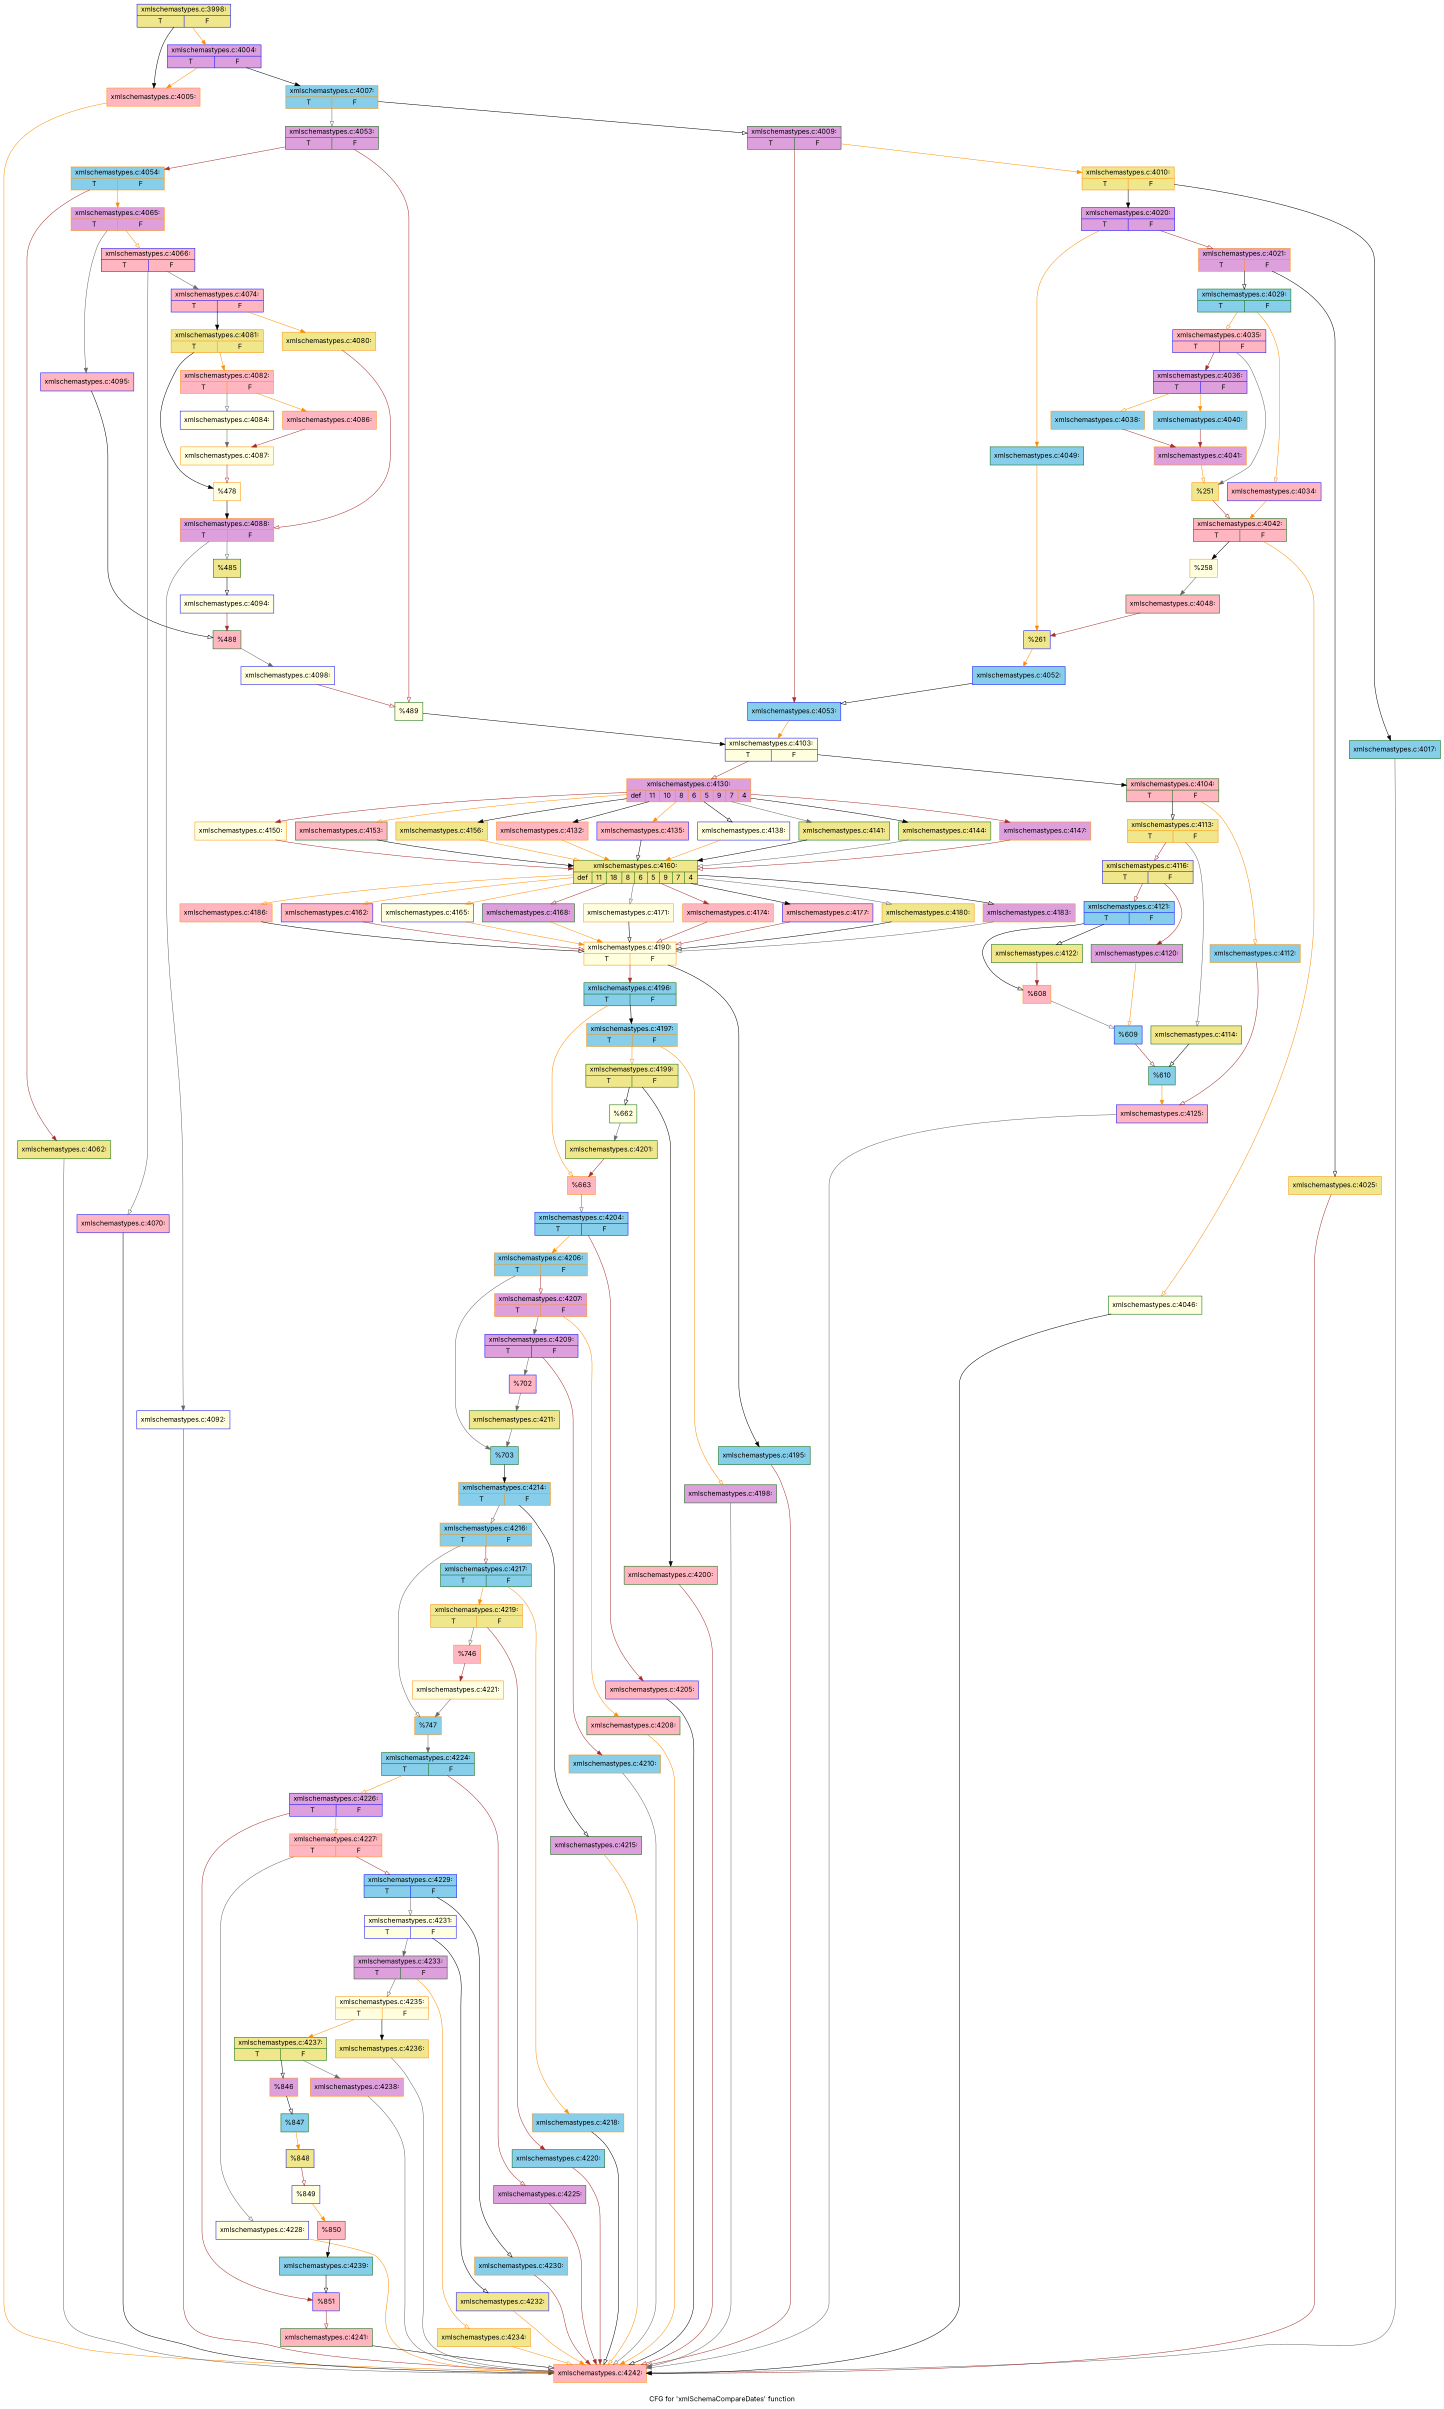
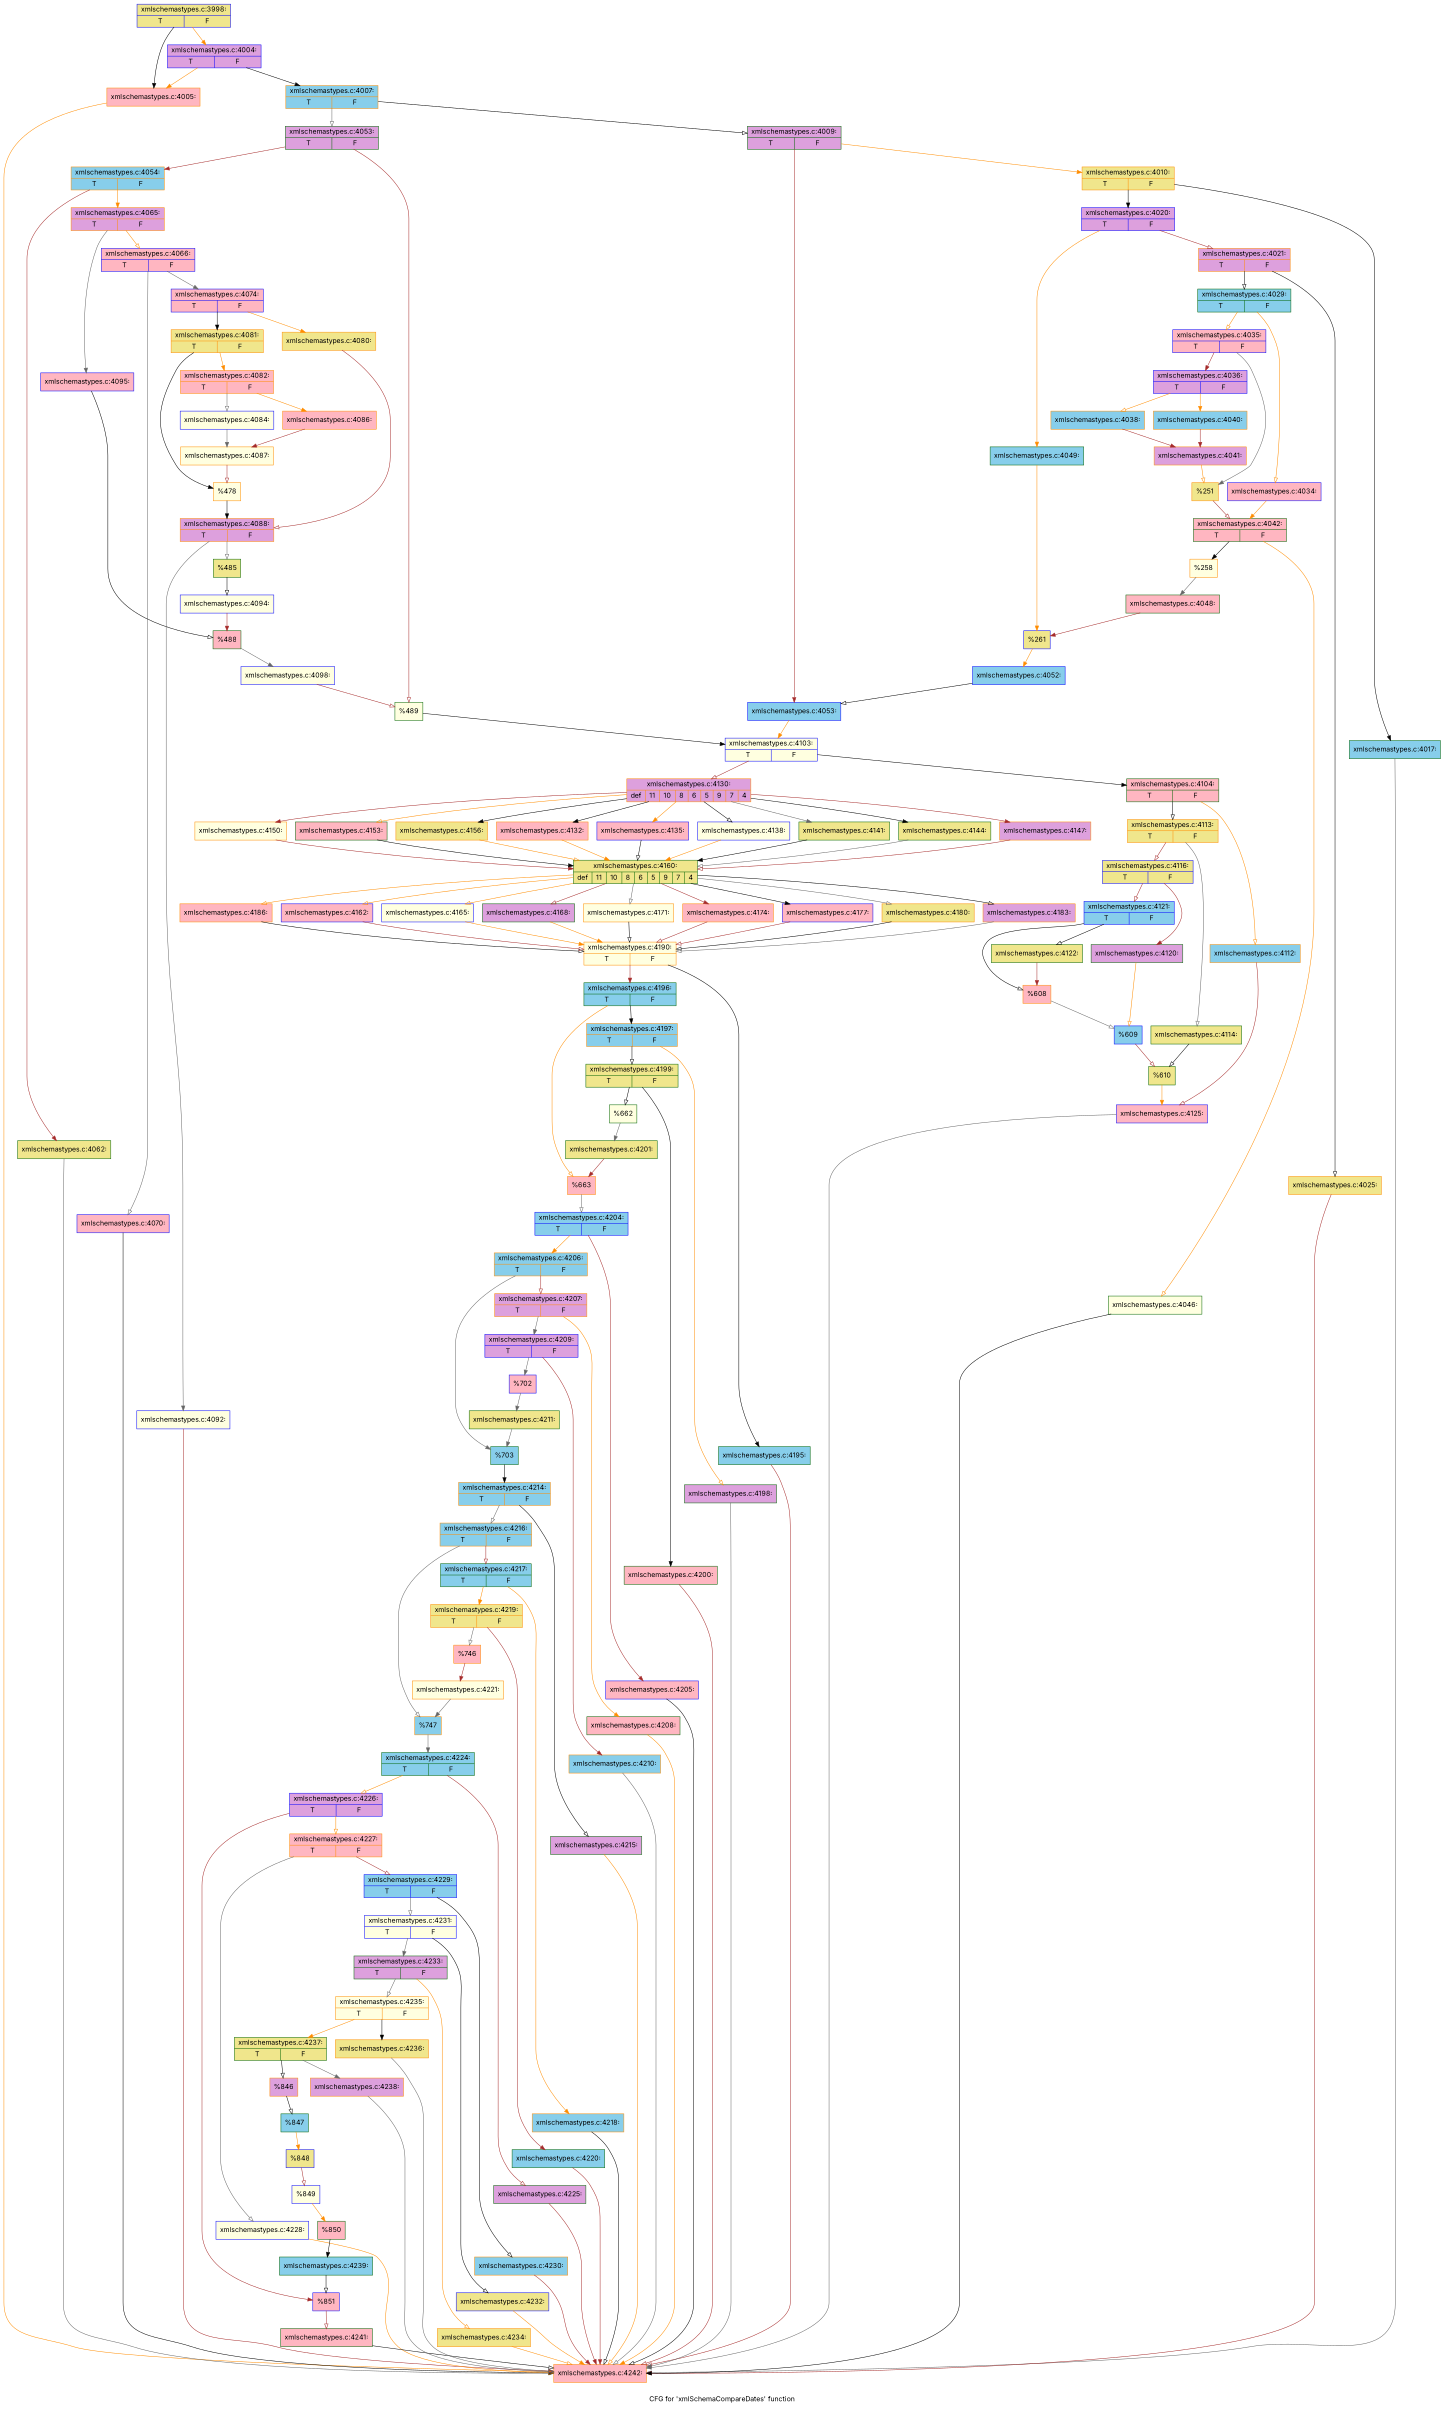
node "xmlschemastypes.c:4160:": text "18" -> "10"
edge "xmlschemastypes.c:4197:" -> "xmlschemastypes.c:4199:": color darkorange -> black
node "%610": fillcolor skyblue -> khaki
